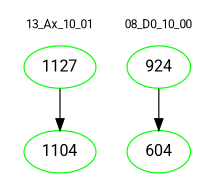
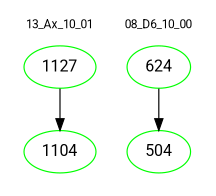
cluster "08_D0_10_00": label "08_D0_10_00" -> "08_D6_10_00"
node "924": label "924" -> "624"
node "604": label "604" -> "504"
